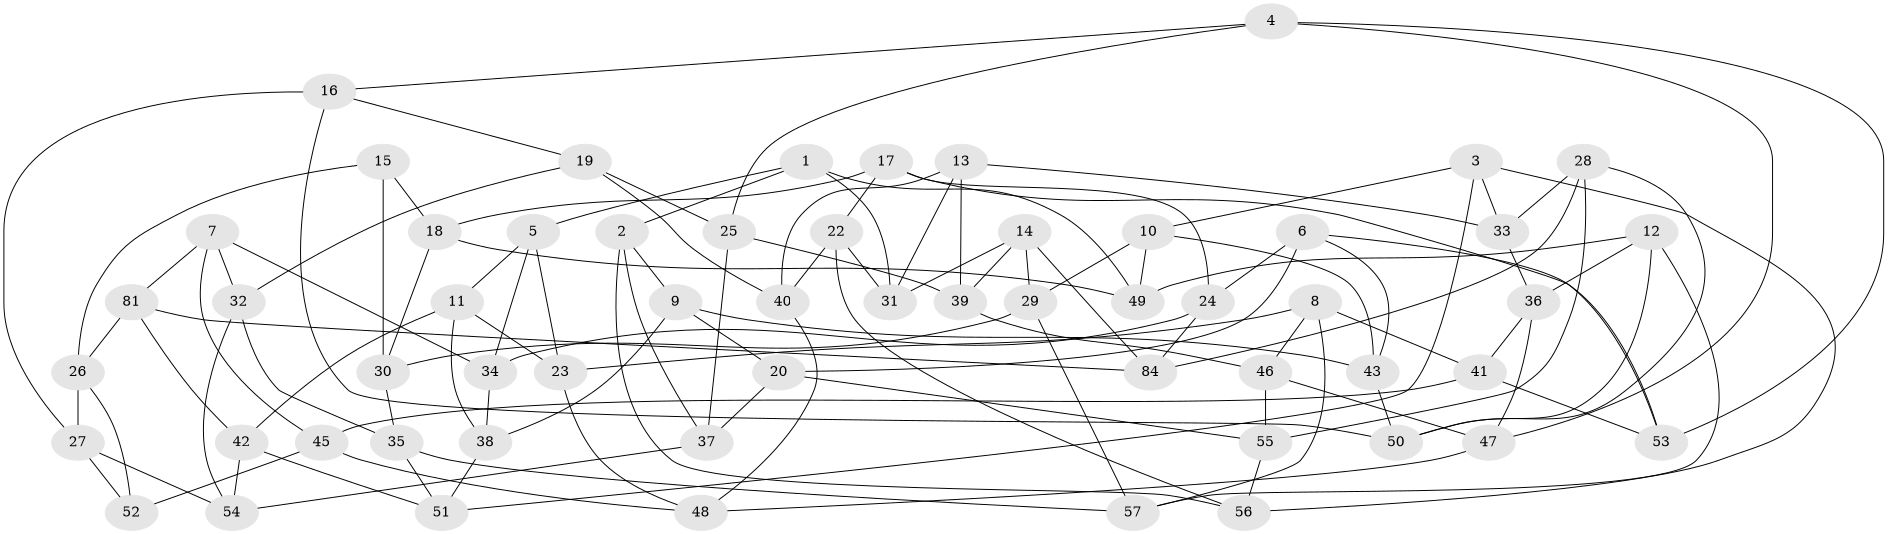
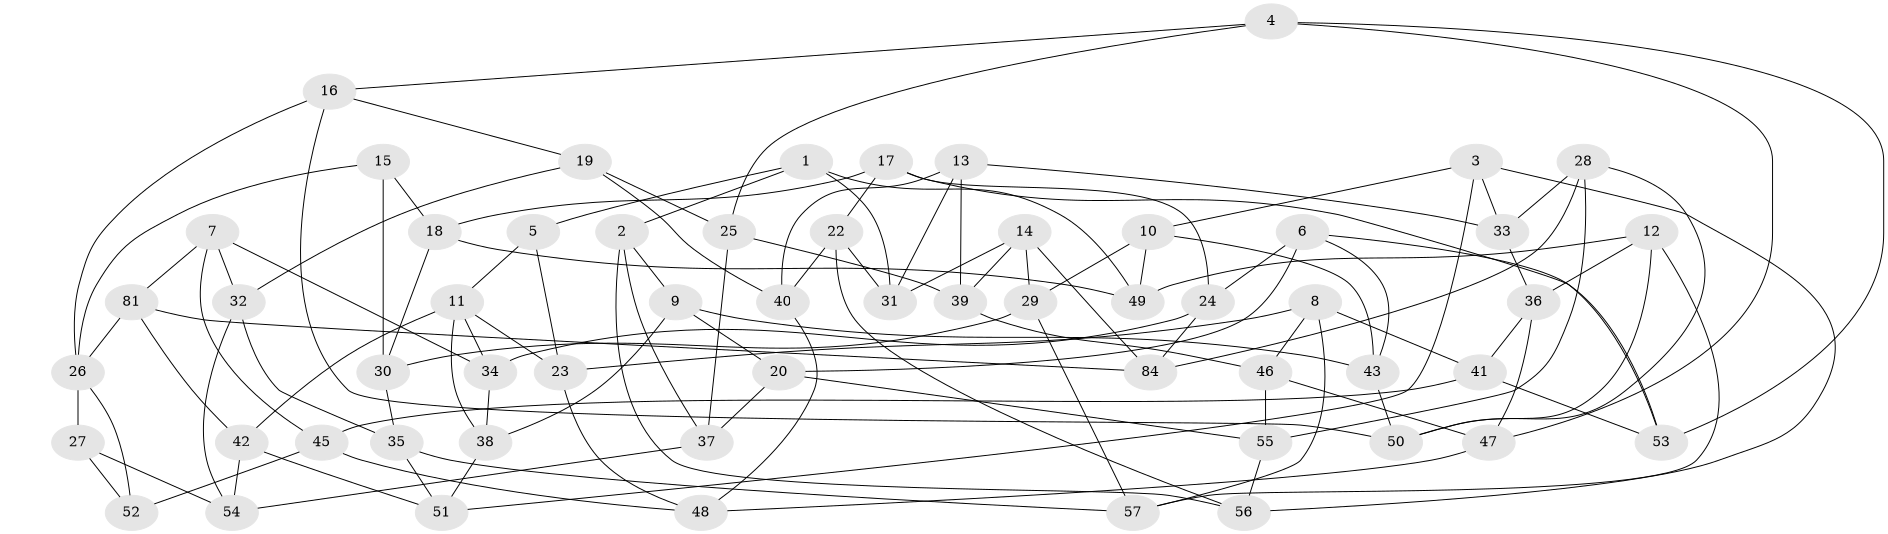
edge "16" -- "27": now "16" -- "26"
edge "5" -- "34": now "11" -- "34"
